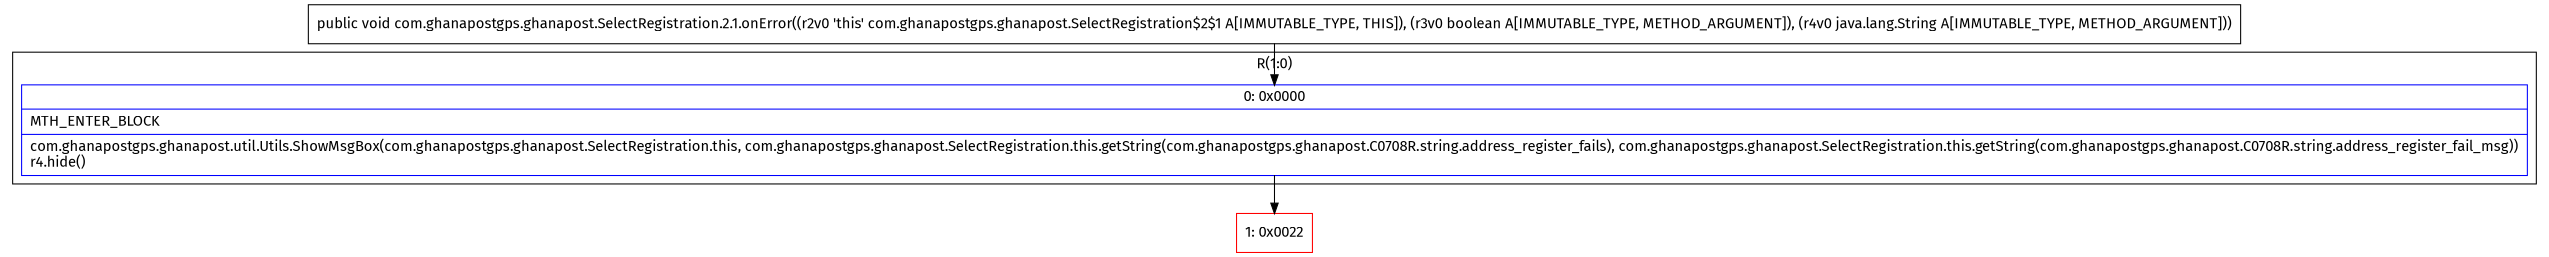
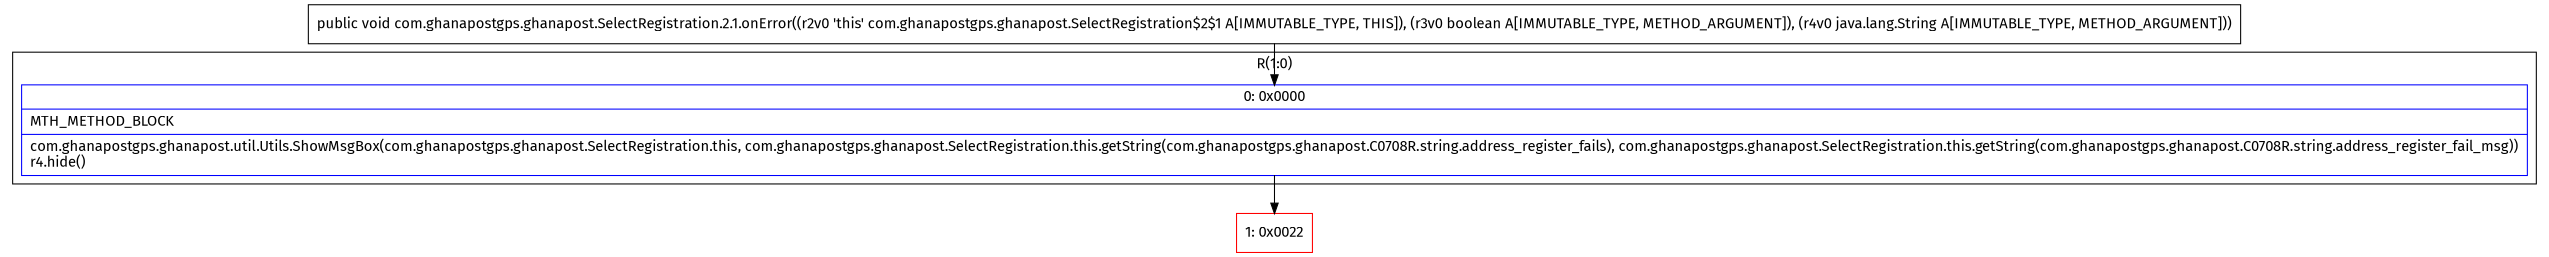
node "0: 0x0000": text "MTH_ENTER_BLOCK" -> "MTH_METHOD_BLOCK"
